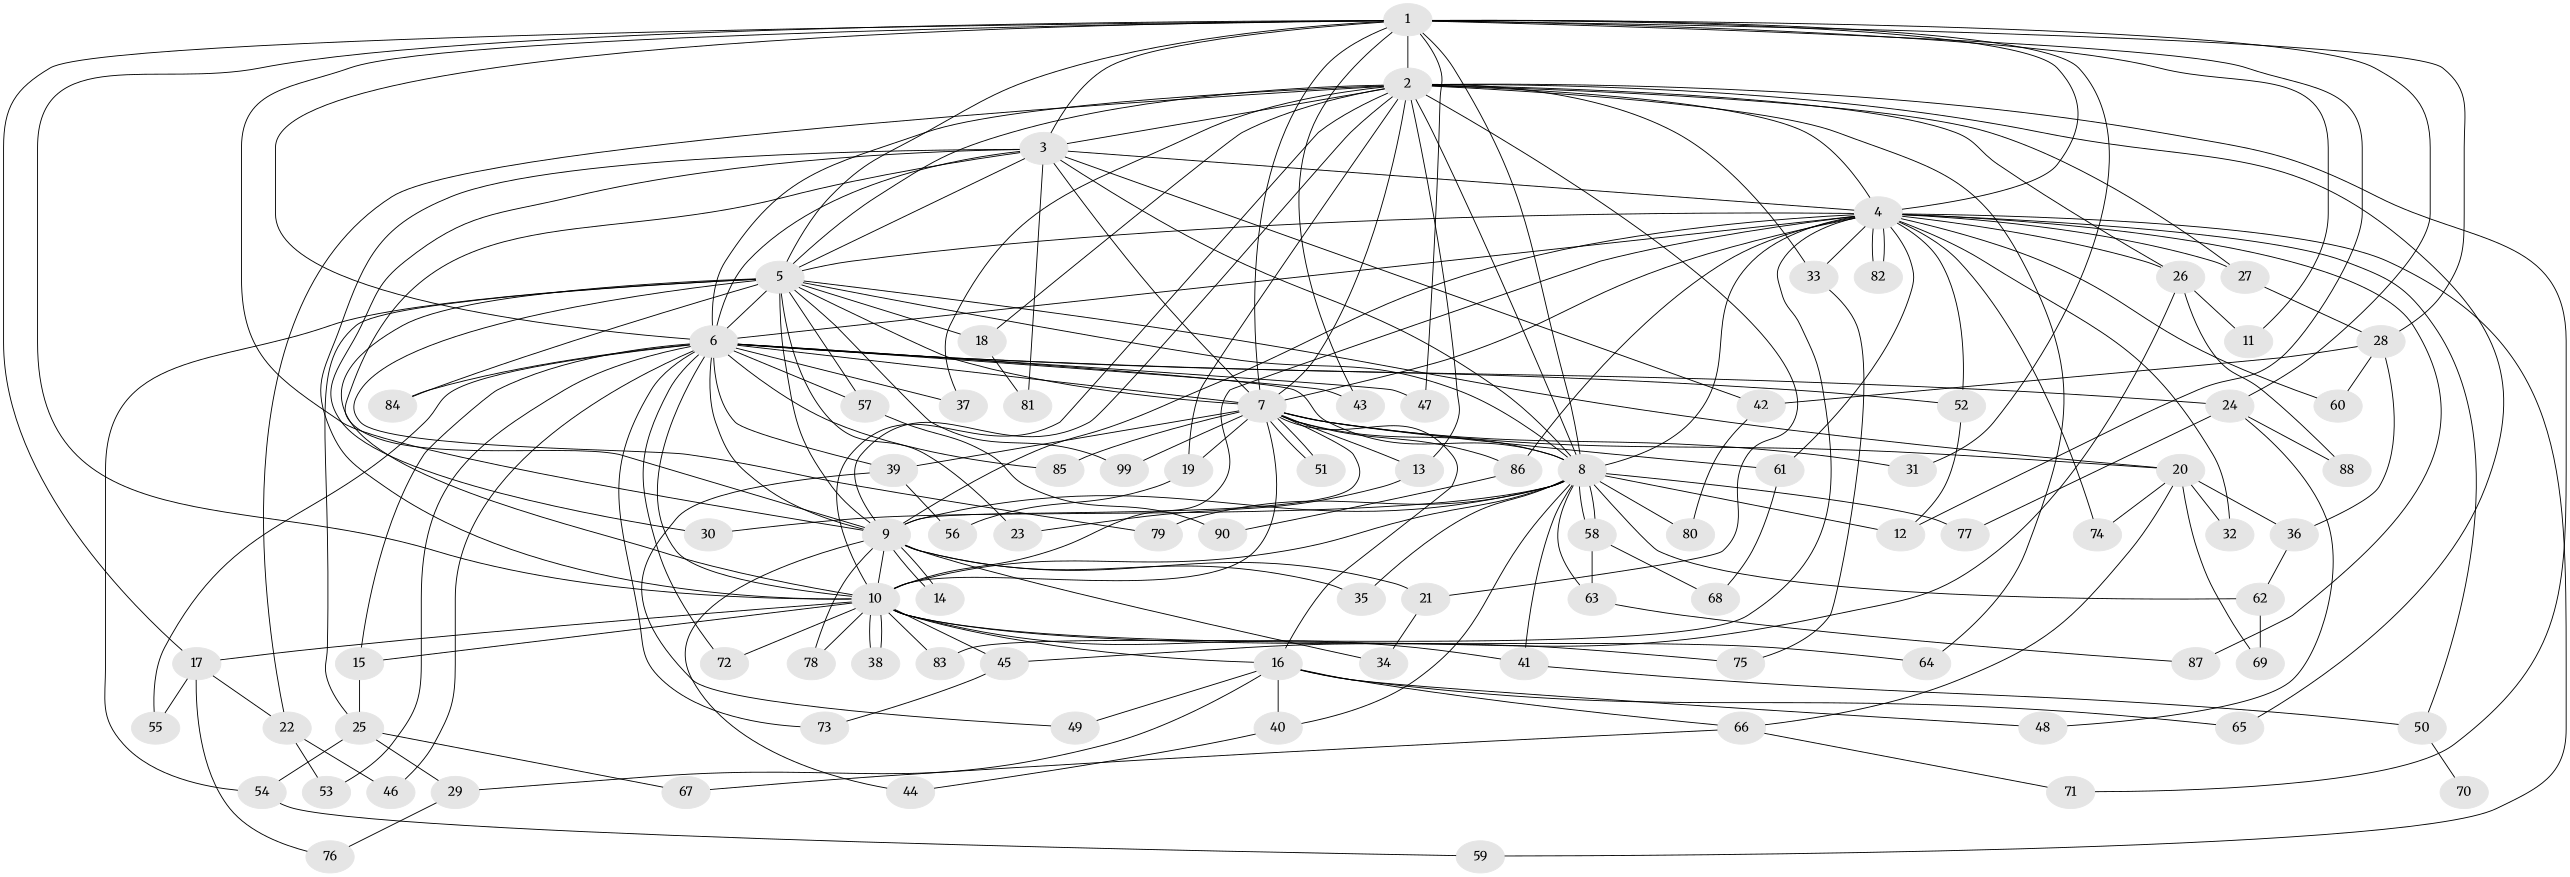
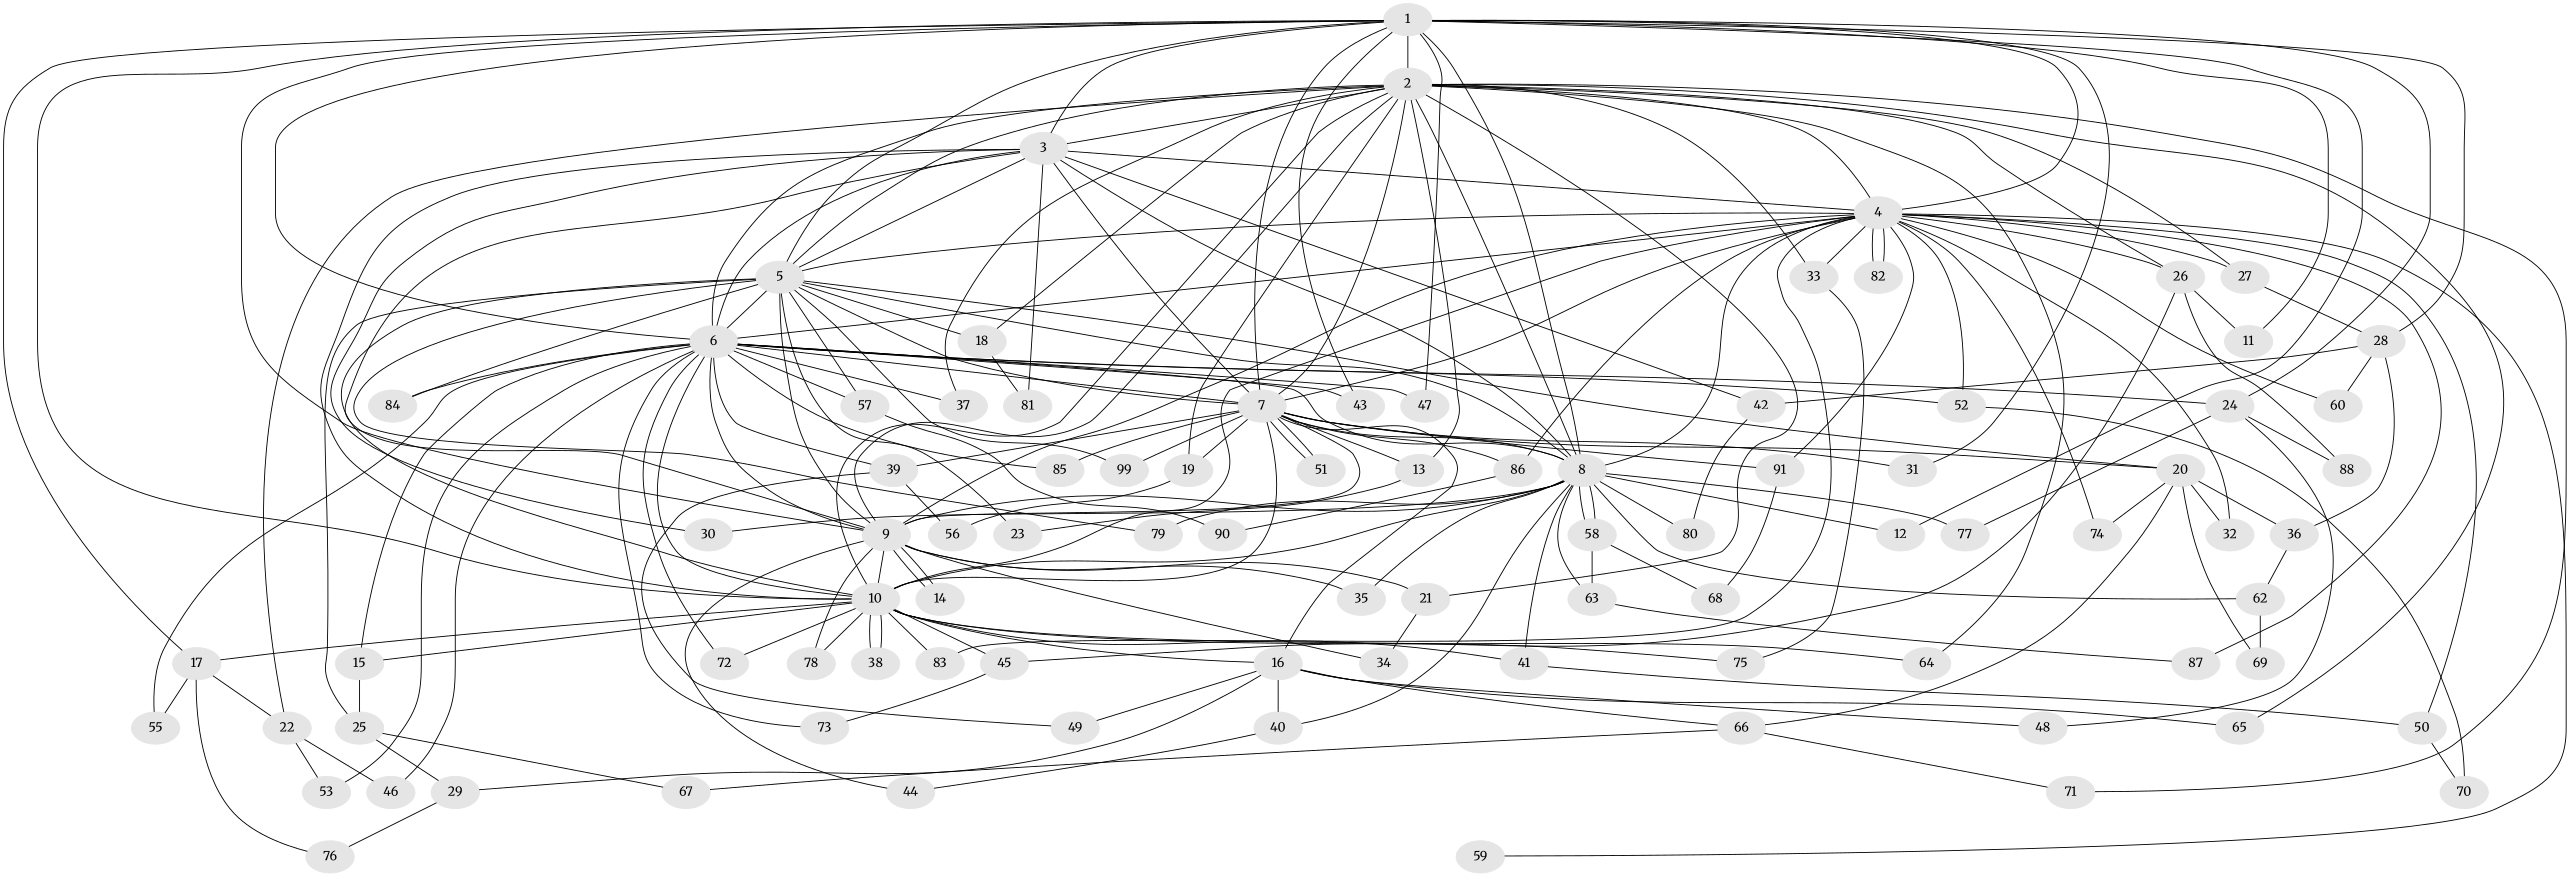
node "61": label "61" -> "91"
edge "52" -- "12": now "52" -- "70"
node "54": removed
